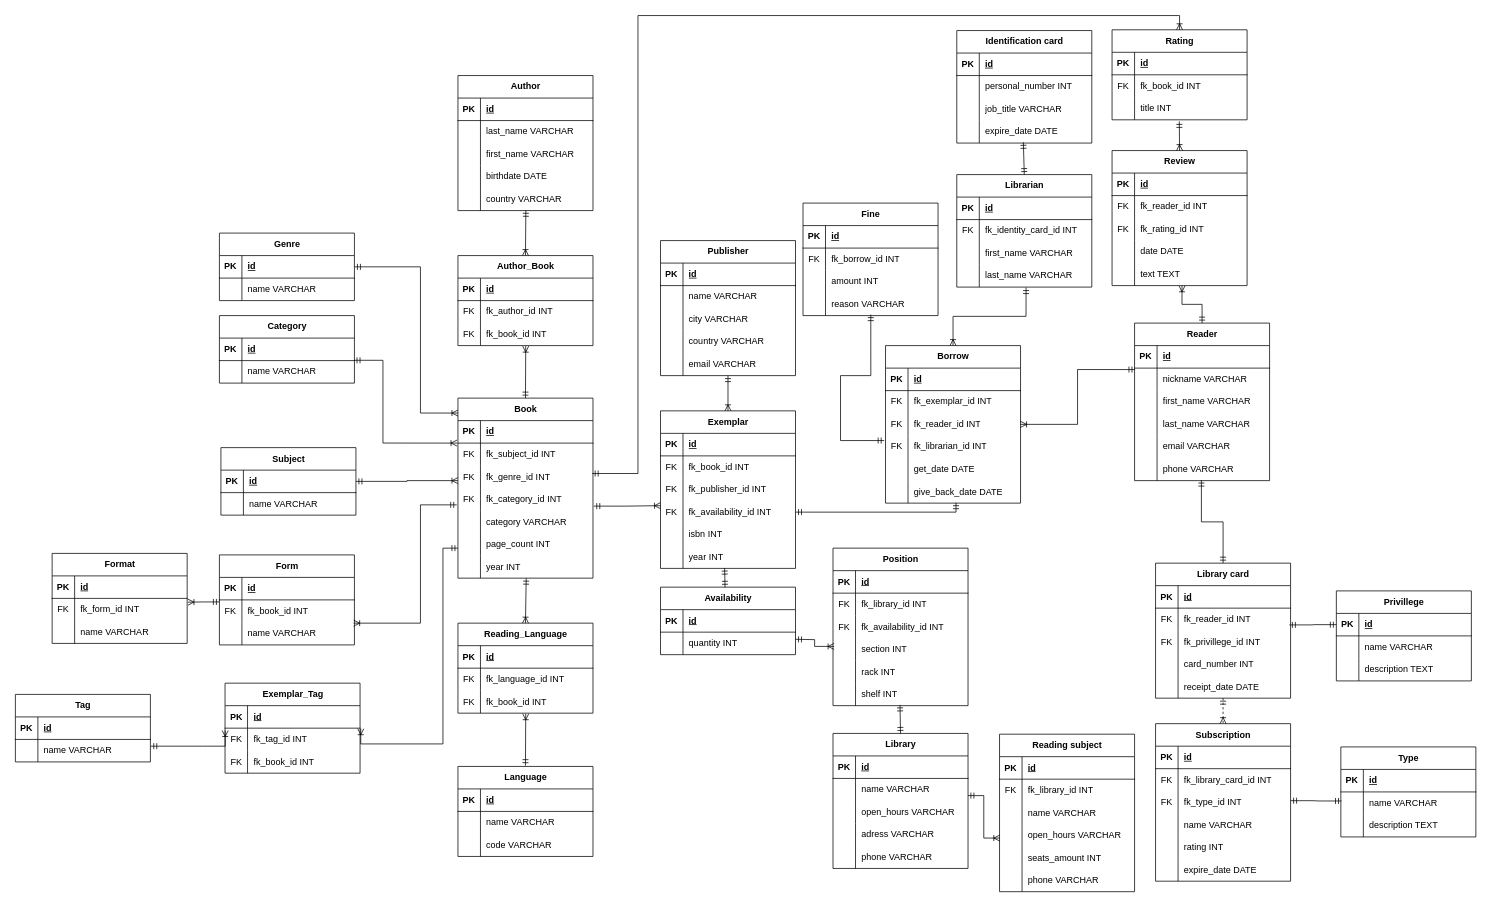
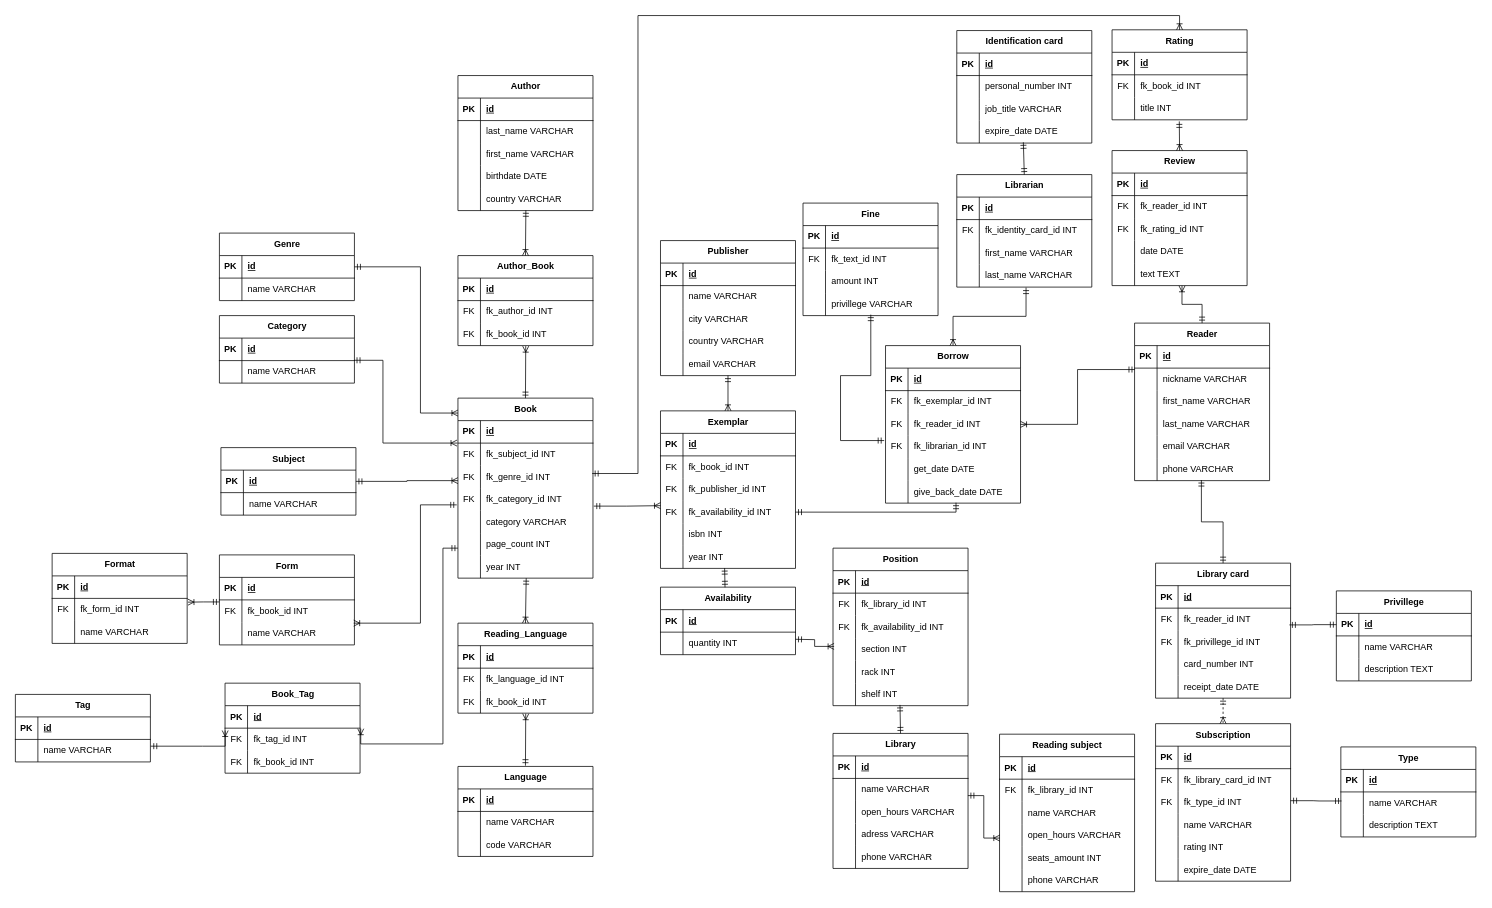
node "fk_borrow_id INT": label "fk_borrow_id INT" -> "fk_text_id INT"
node "reason VARCHAR": label "reason VARCHAR" -> "privillege VARCHAR"
node "Exemplar_Tag": label "Exemplar_Tag" -> "Book_Tag"
